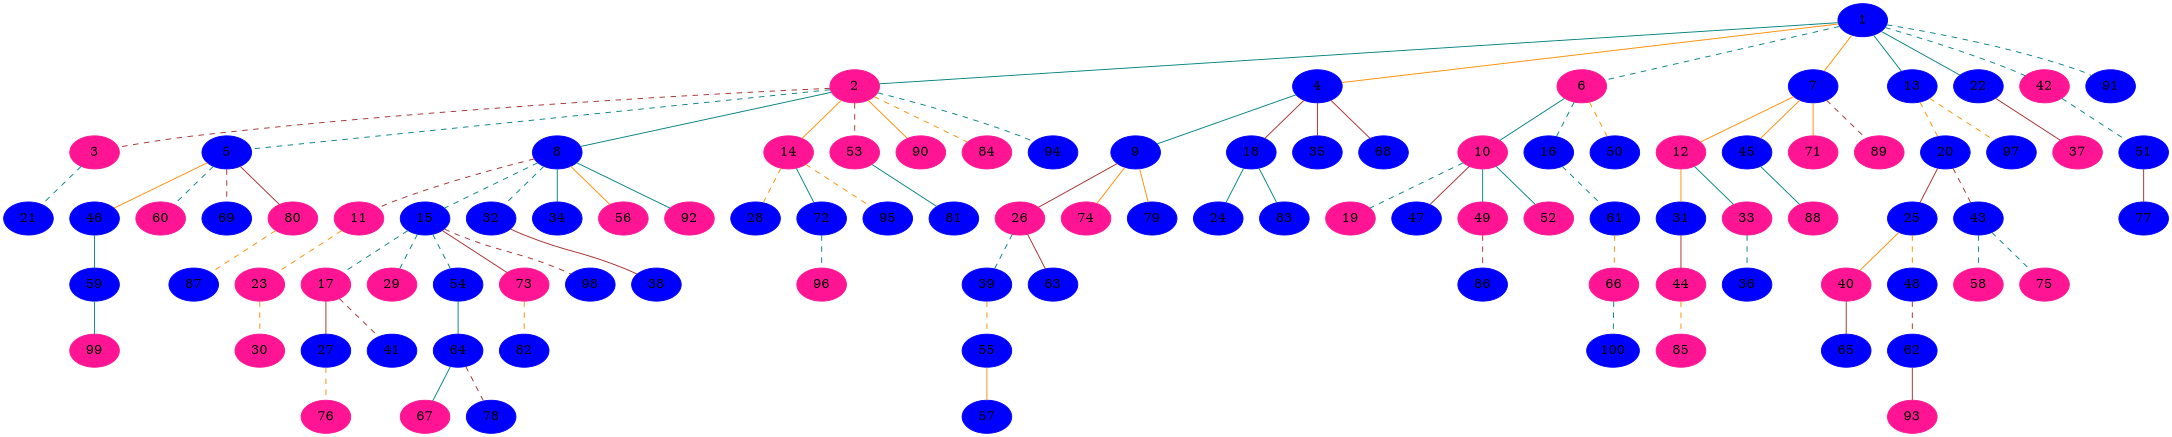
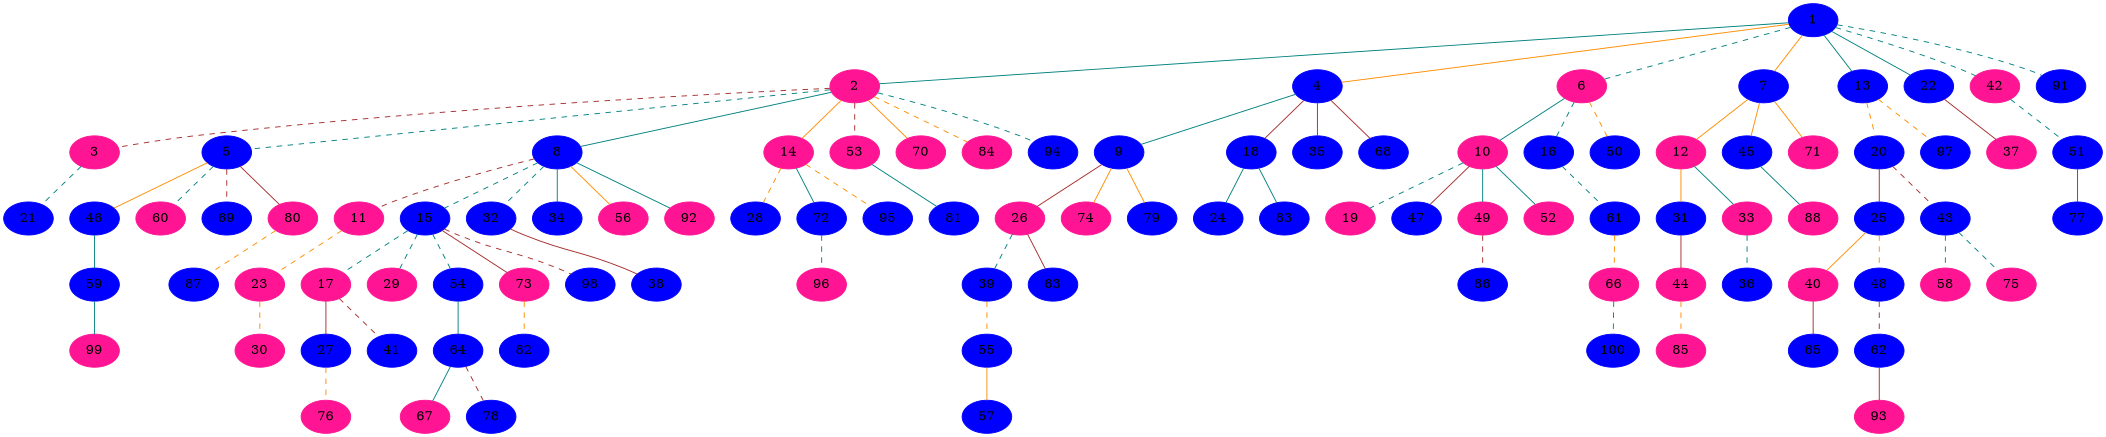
node "90": label "90" -> "70"
node "89": removed
